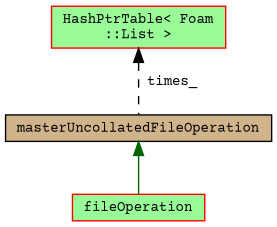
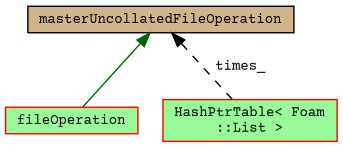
edge "masterUncollatedFileOperation" -> "HashPtrTable< Foam ::List >": reversed
